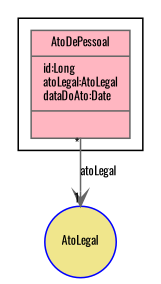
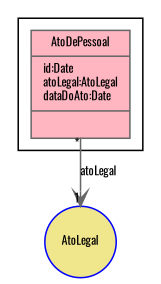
node "AtoDePessoal": text "id:Long" -> "id:Date"
